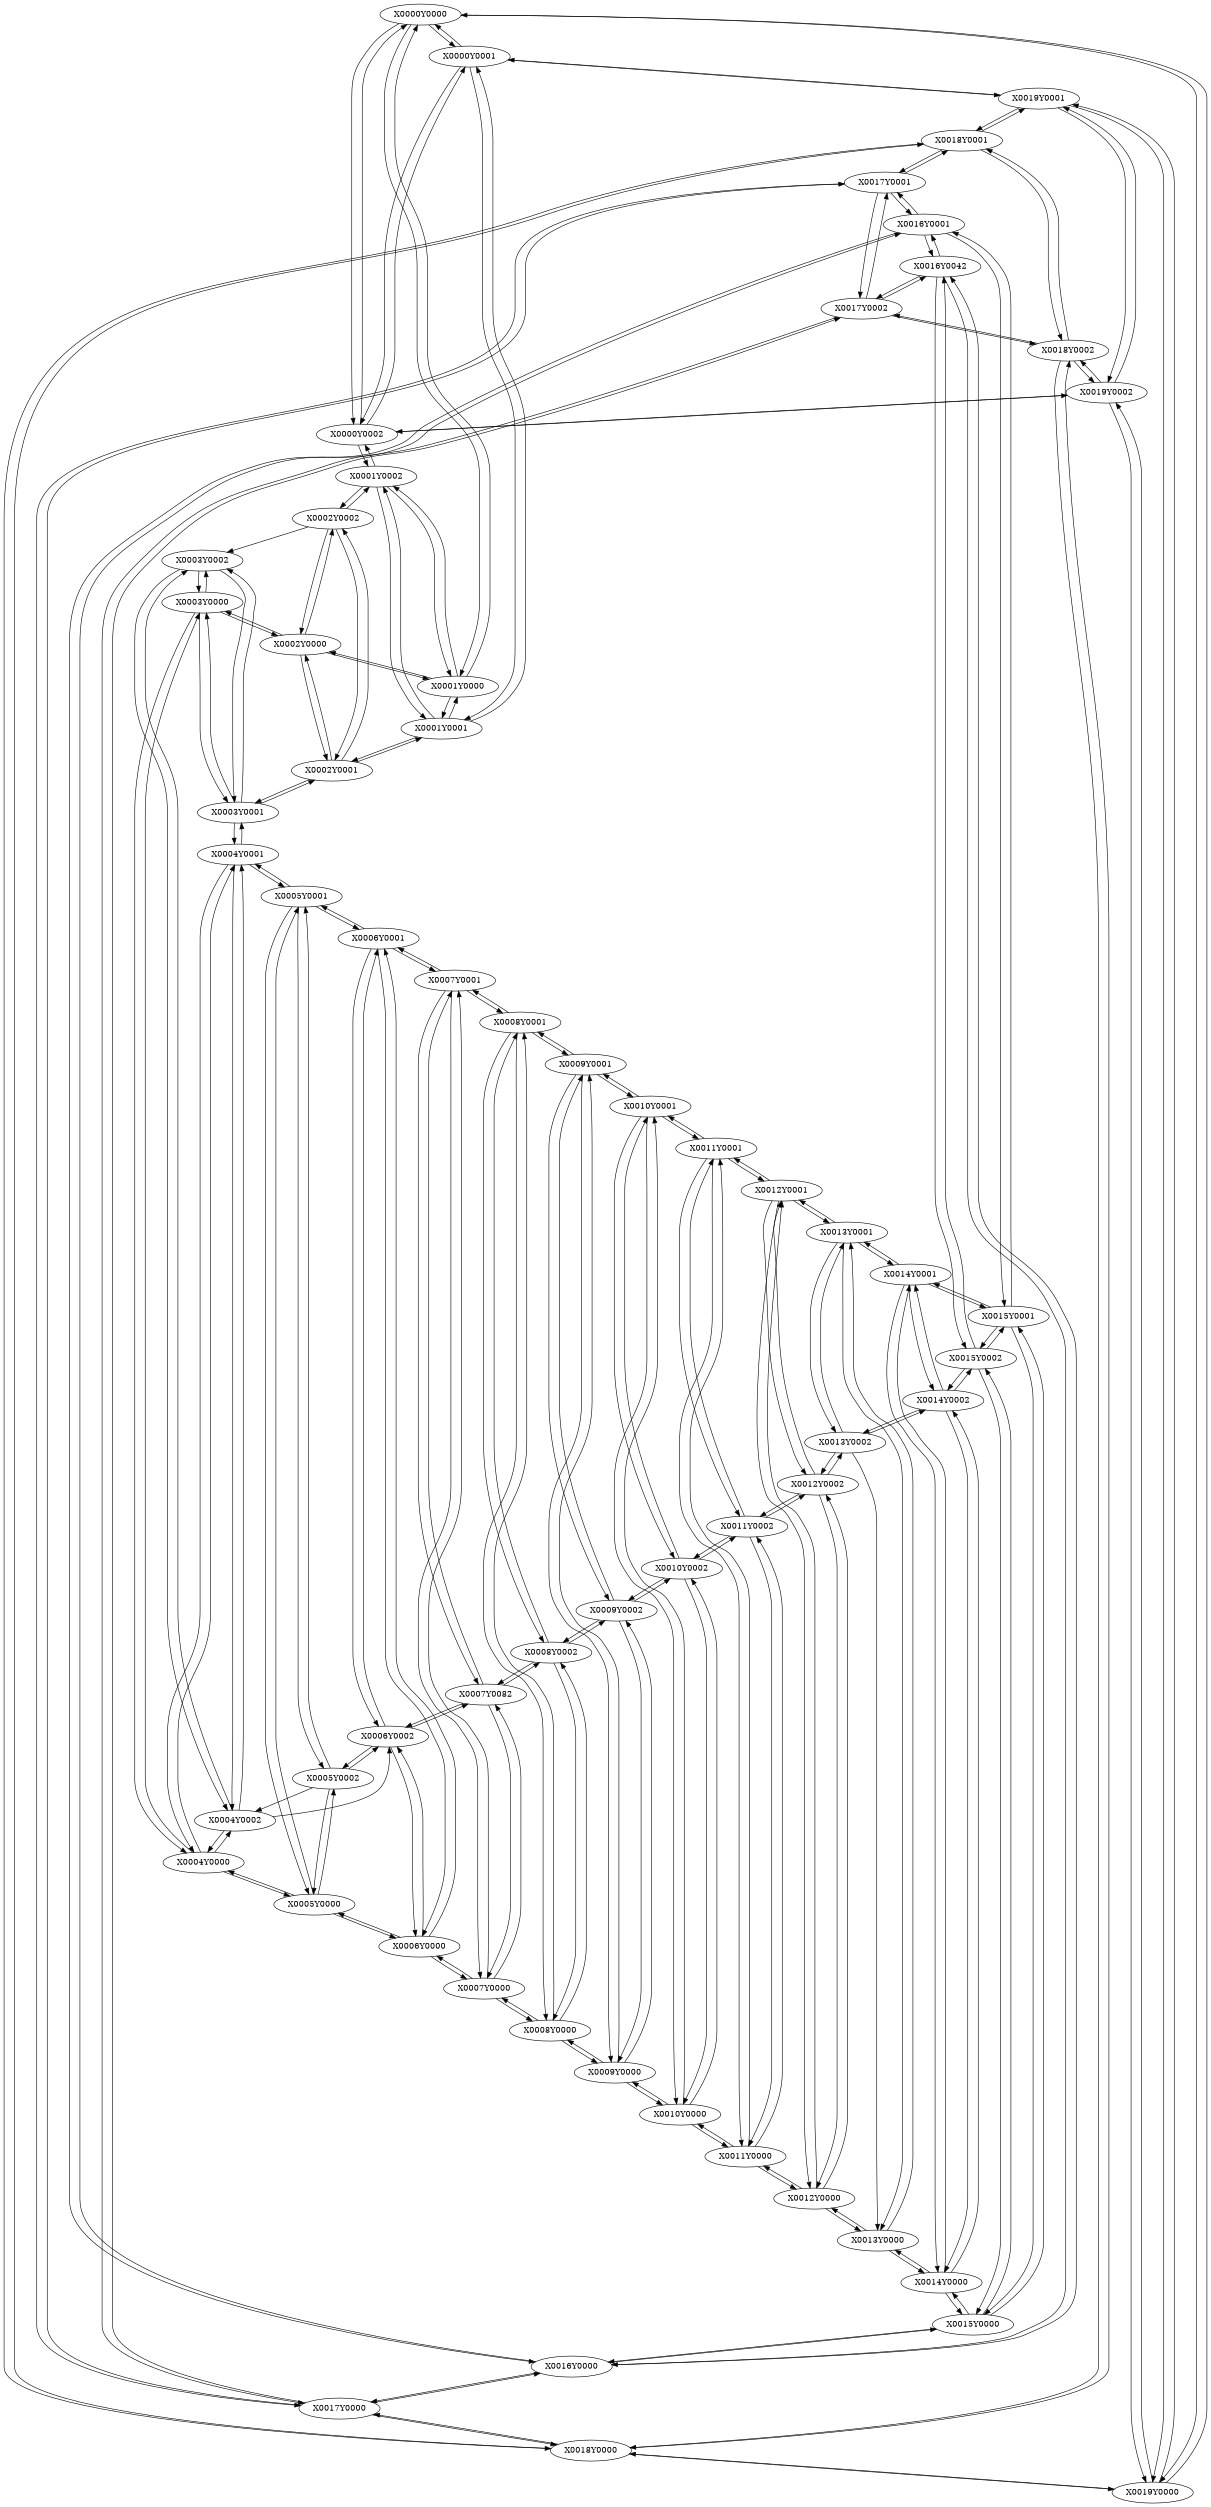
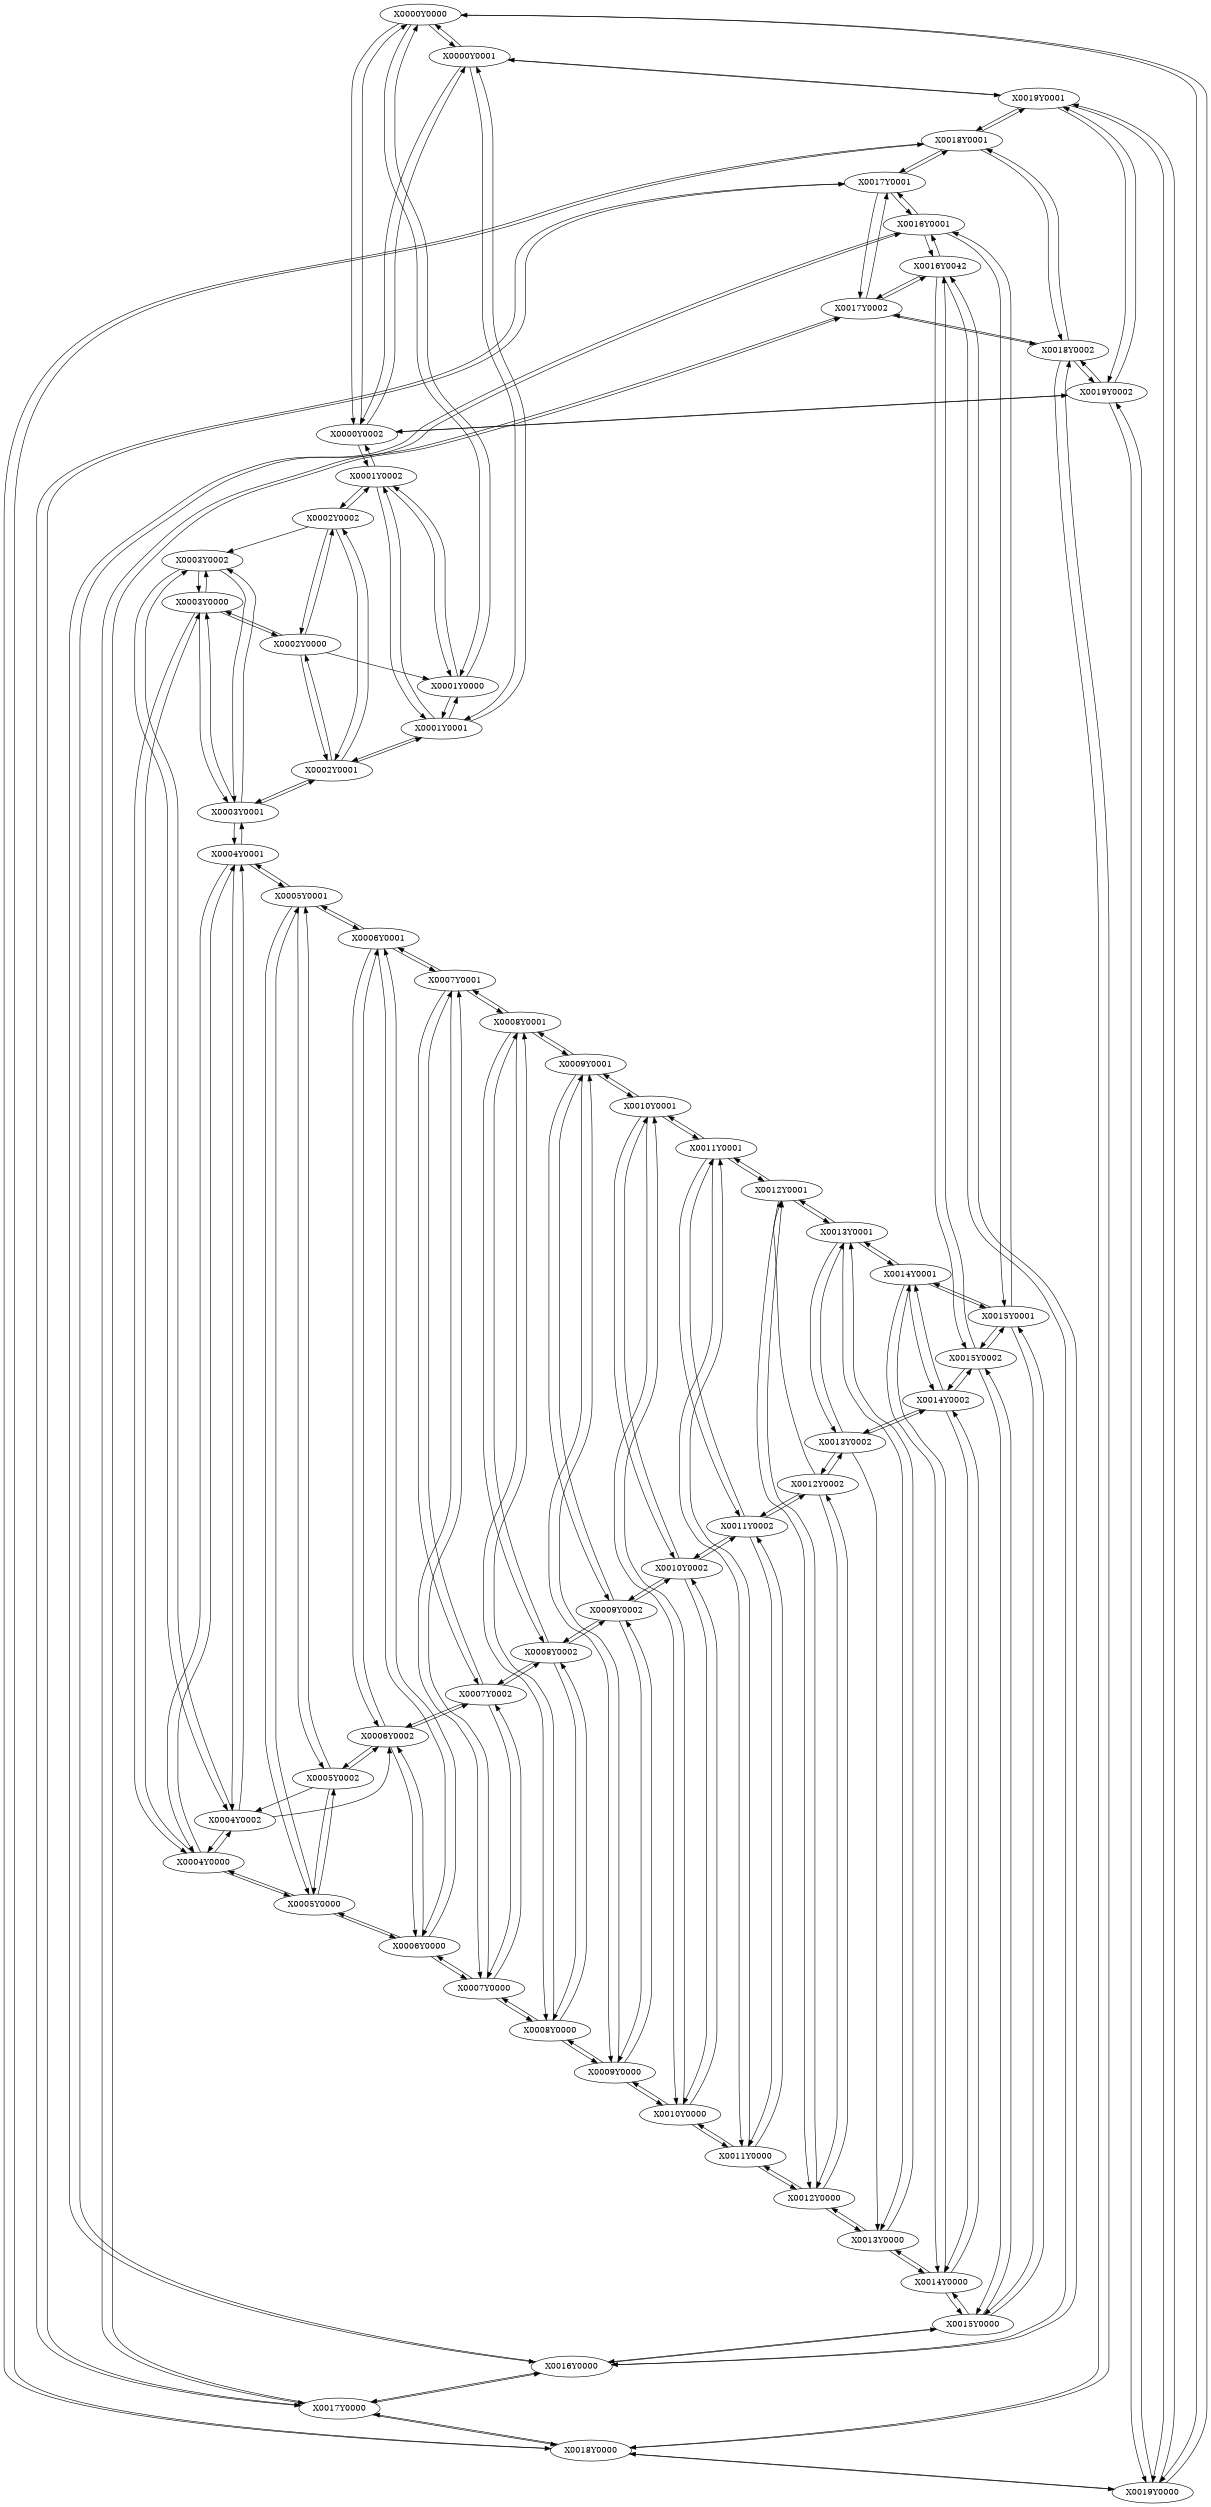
edge "X0001Y0000" -> "X0002Y0000": removed
edge "X0012Y0001" -> "X0012Y0002": removed
node "X0007Y0082": label "X0007Y0082" -> "X0007Y0002"
